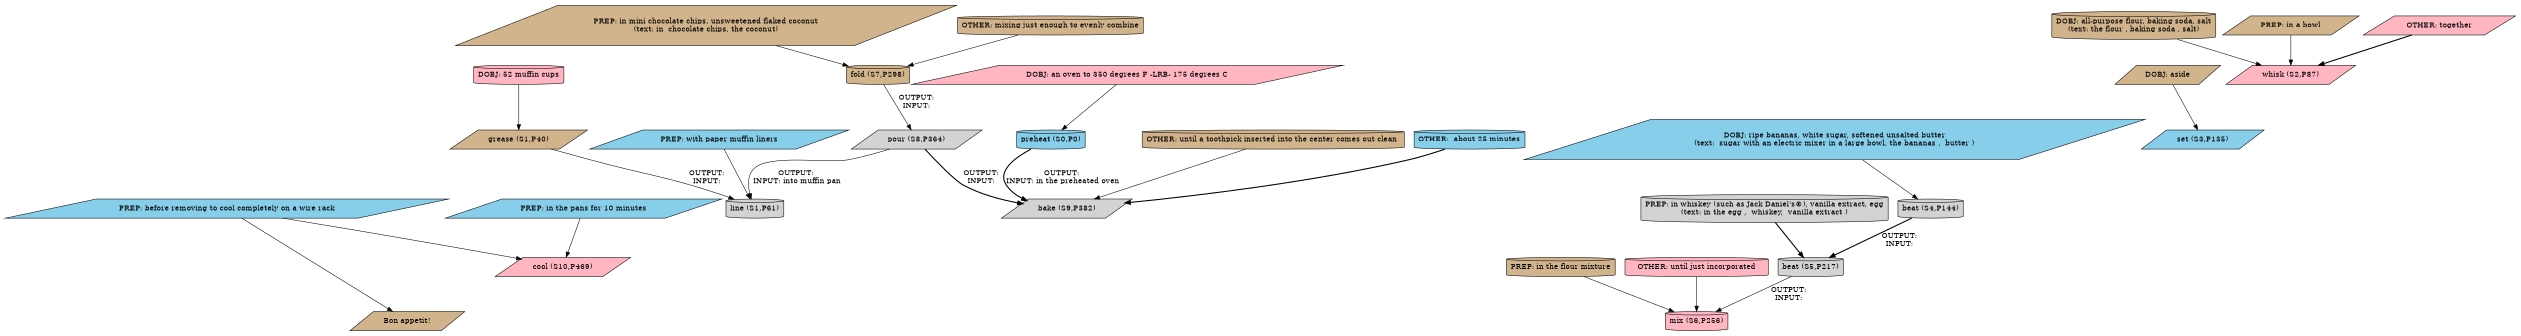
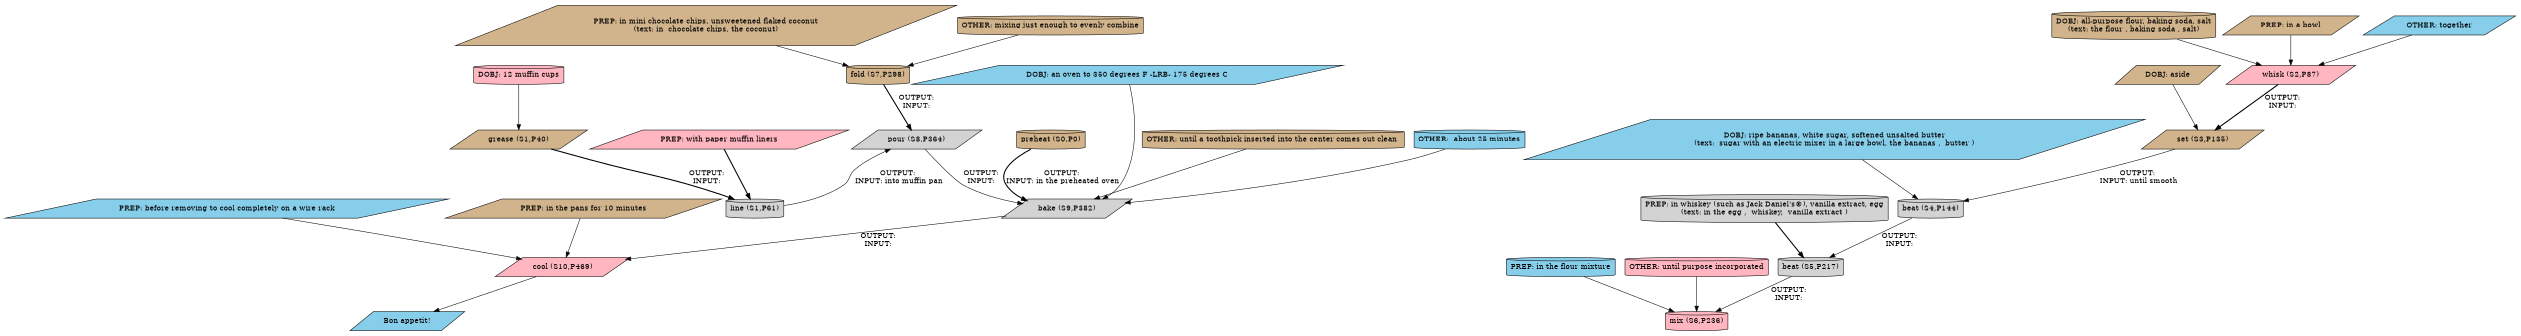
node "OTHER: together": fillcolor lightpink -> skyblue
edge "OTHER: together" -> "whisk (S2,P87)": style bold -> solid
node "DOBJ: 52 muffin cups": label "DOBJ: 52 muffin cups" -> "DOBJ: 12 muffin cups"
node "DOBJ: an oven to 350 degrees F -LRB- 175 degrees C": fillcolor lightpink -> skyblue
edge "fold (S7,P298)" -> "pour (S8,P364)": style solid -> bold
edge "DOBJ: an oven to 350 degrees F -LRB- 175 degrees C" -> "preheat (S0,P0)": now "DOBJ: an oven to 350 degrees F -LRB- 175 degrees C" -> "bake (S9,P382)"
edge "whisk (S2,P87)" -> "set (S3,P135)": added, label "OUTPUT: INPUT:"
node "PREP: with paper muffin liners": fillcolor skyblue -> lightpink
node "preheat (S0,P0)": fillcolor skyblue -> tan
node "set (S3,P135)": fillcolor skyblue -> tan
edge "pour (S8,P364)" -> "line (S1,P61)": reversed
edge "grease (S1,P40)" -> "line (S1,P61)": style solid -> bold
edge "PREP: with paper muffin liners" -> "line (S1,P61)": style solid -> bold
edge "set (S3,P135)" -> "beat (S4,P144)": added, label "OUTPUT: INPUT: until smooth"
edge "OTHER:  about 25 minutes" -> "bake (S9,P382)": style bold -> solid
edge "pour (S8,P364)" -> "bake (S9,P382)": style bold -> solid
node "PREP: in the pans for 10 minutes": fillcolor skyblue -> tan
edge "bake (S9,P382)" -> "cool (S10,P469)": added, label "OUTPUT: INPUT:"
edge "beat (S4,P144)" -> "beat (S5,P217)": style bold -> solid
edge "PREP: before removing to cool completely on a wire rack" -> "Bon appetit!": now "cool (S10,P469)" -> "Bon appetit!"
node "PREP: in the flour mixture": fillcolor tan -> skyblue
node "OTHER: until just incorporated": label "OTHER: until just incorporated" -> "OTHER: until purpose incorporated"
node "Bon appetit!": fillcolor tan -> skyblue
node "mix (S6,P256)": label "mix (S6,P256)" -> "mix (S6,P236)"
